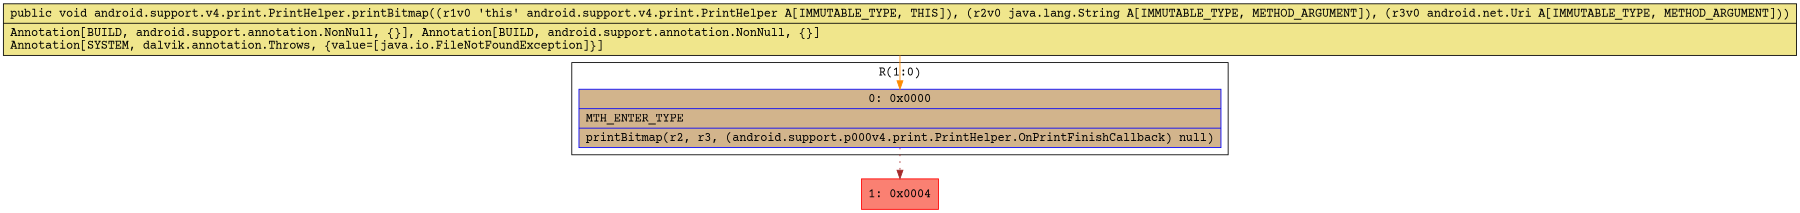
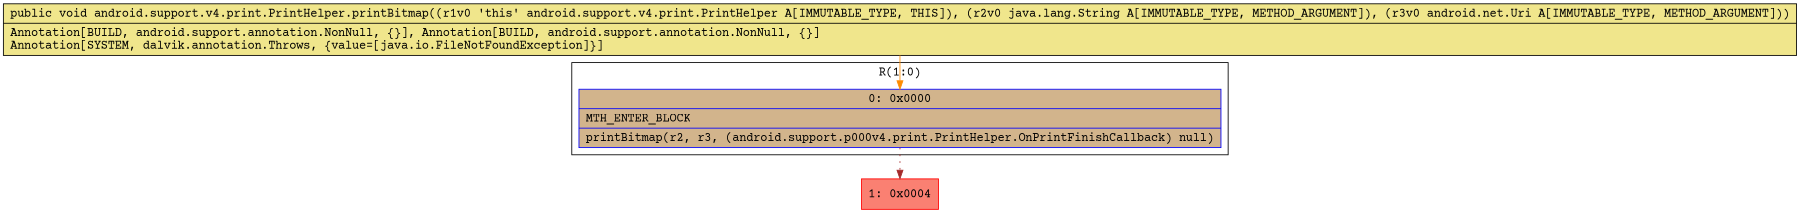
node "0: 0x0000": text "MTH_ENTER_TYPE" -> "MTH_ENTER_BLOCK"
